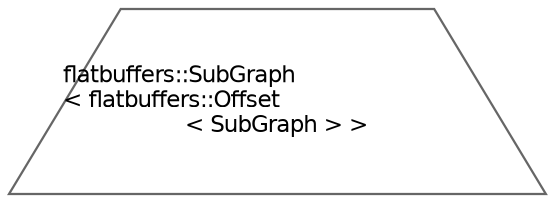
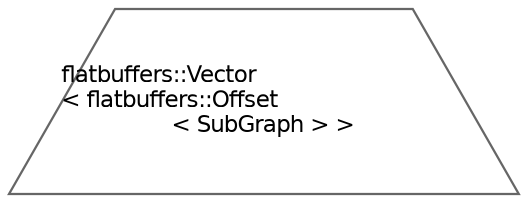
node "flatbuffers::SubGraph < flatbuffers::Offset < SubGraph > >": label "flatbuffers::SubGraph < flatbuffers::Offset < SubGraph > >" -> "flatbuffers::Vector < flatbuffers::Offset < SubGraph > >"
